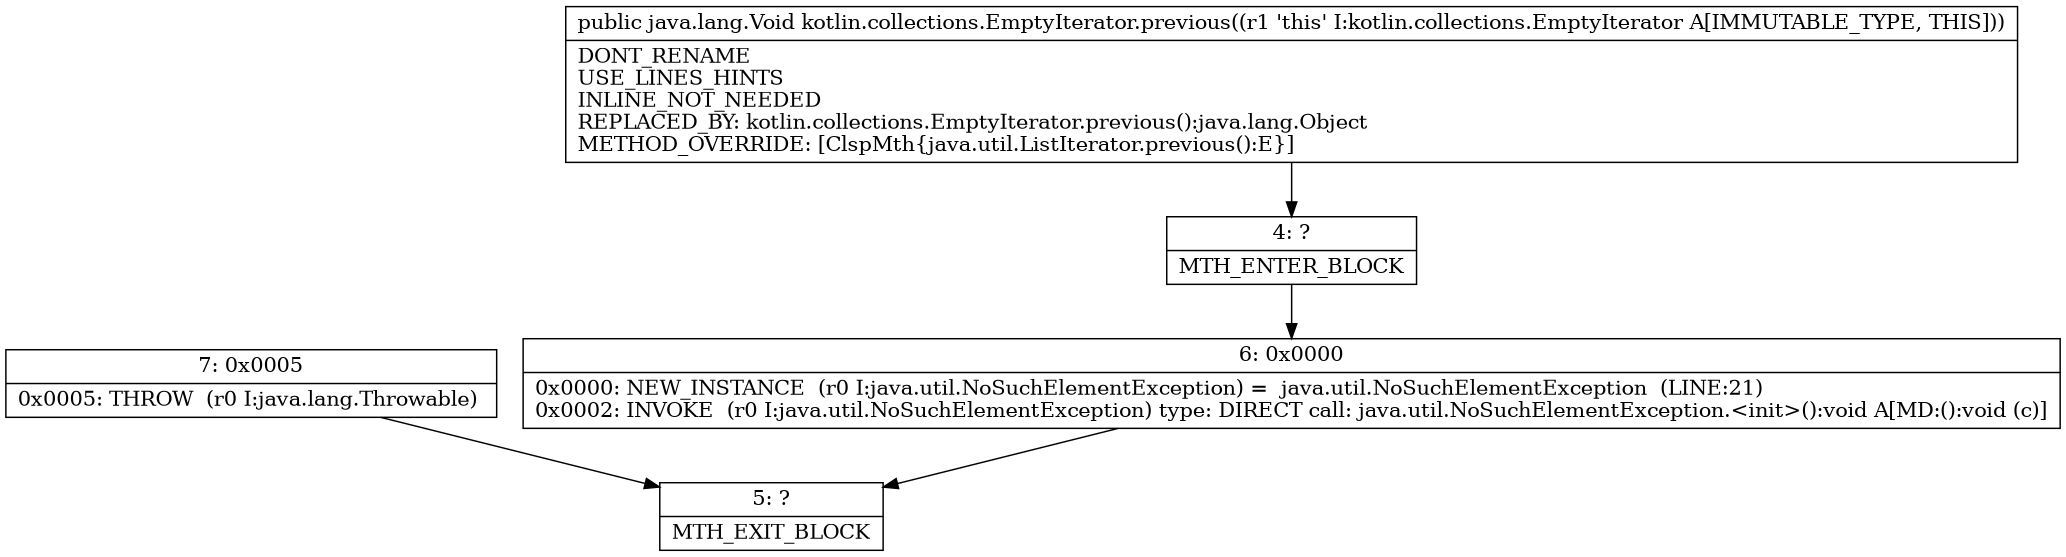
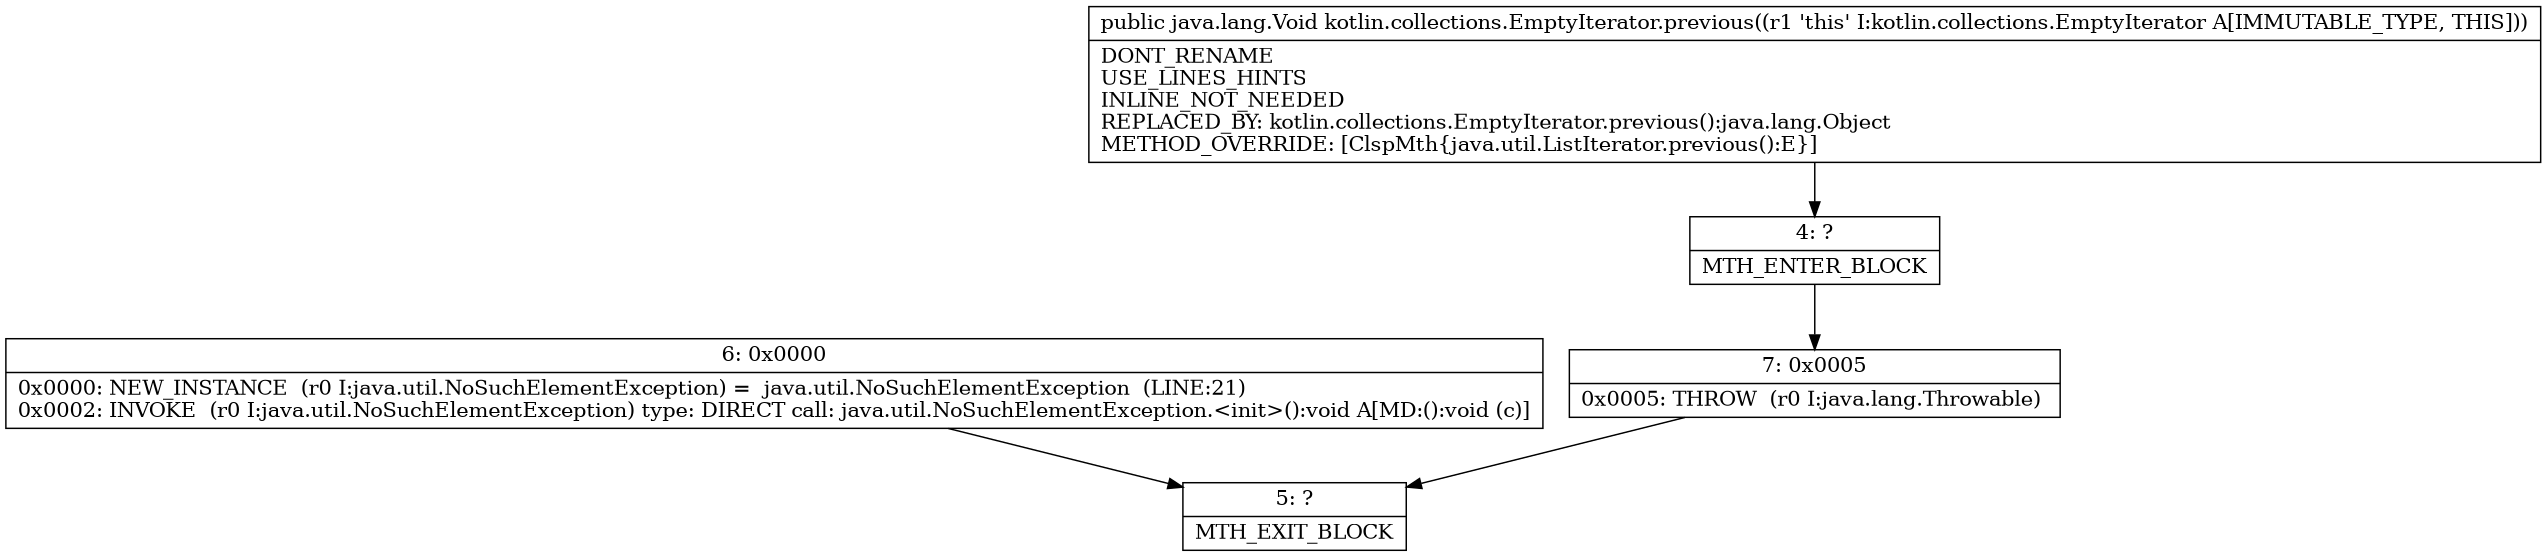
edge "4: ?" -> "6: 0x0000": now "4: ?" -> "7: 0x0005"
